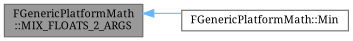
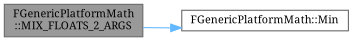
edge "FGenericPlatformMath::Min" -> "FGenericPlatformMath ::MIX_FLOATS_2_ARGS": reversed
